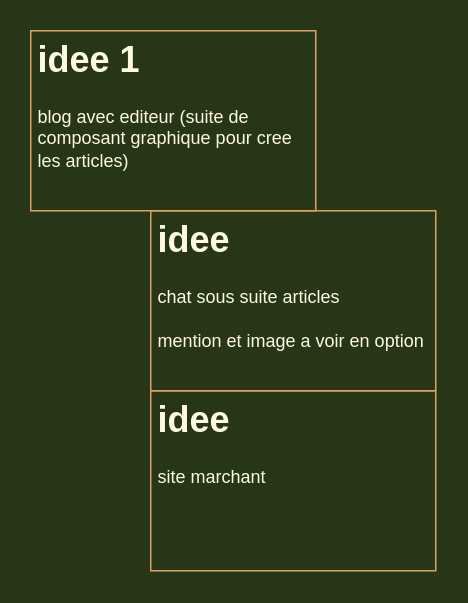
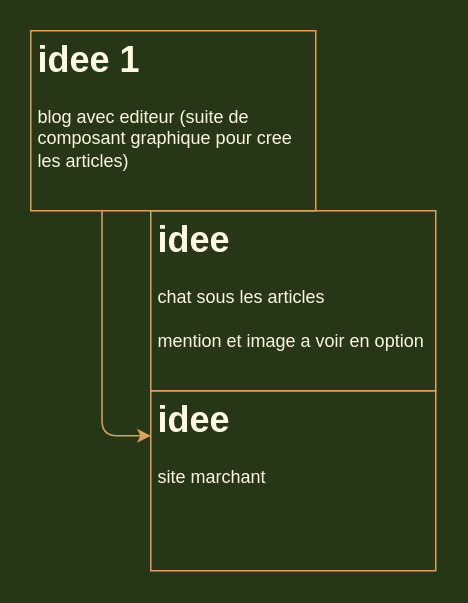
node "ideechat sous suite articles mention et image a voir en option": label "ideechat sous suite articles mention et image a voir en option" -> "ideechat sous les articles mention et image a voir en option"
edge "idee 1blog avec editeur (suite de composant graphique pour cree les articles)" -> "ideesite marchant": added
